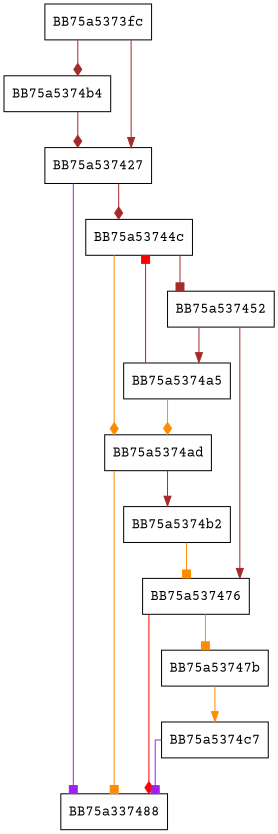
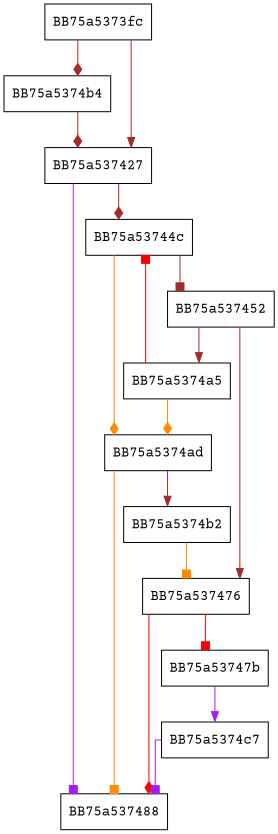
edge "BB75a537476" -> "BB75a53747b": color darkorange -> red
edge "BB75a53747b" -> "BB75a5374c7": color darkorange -> purple
node "BB75a337488": label "BB75a337488" -> "BB75a537488"
